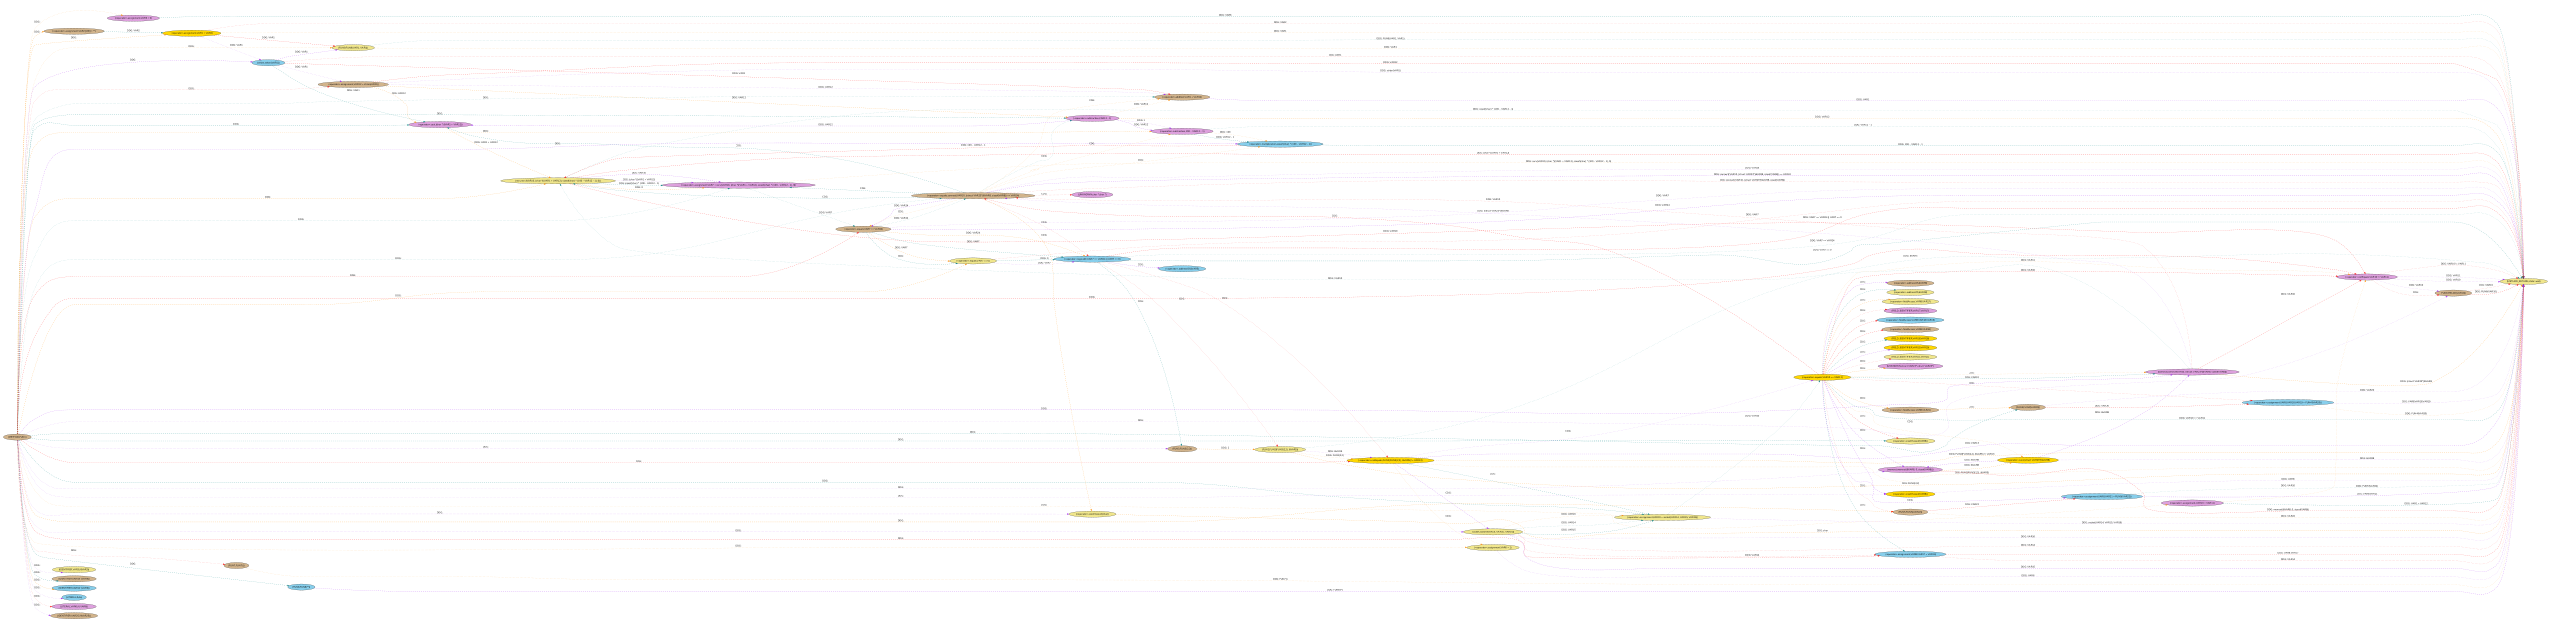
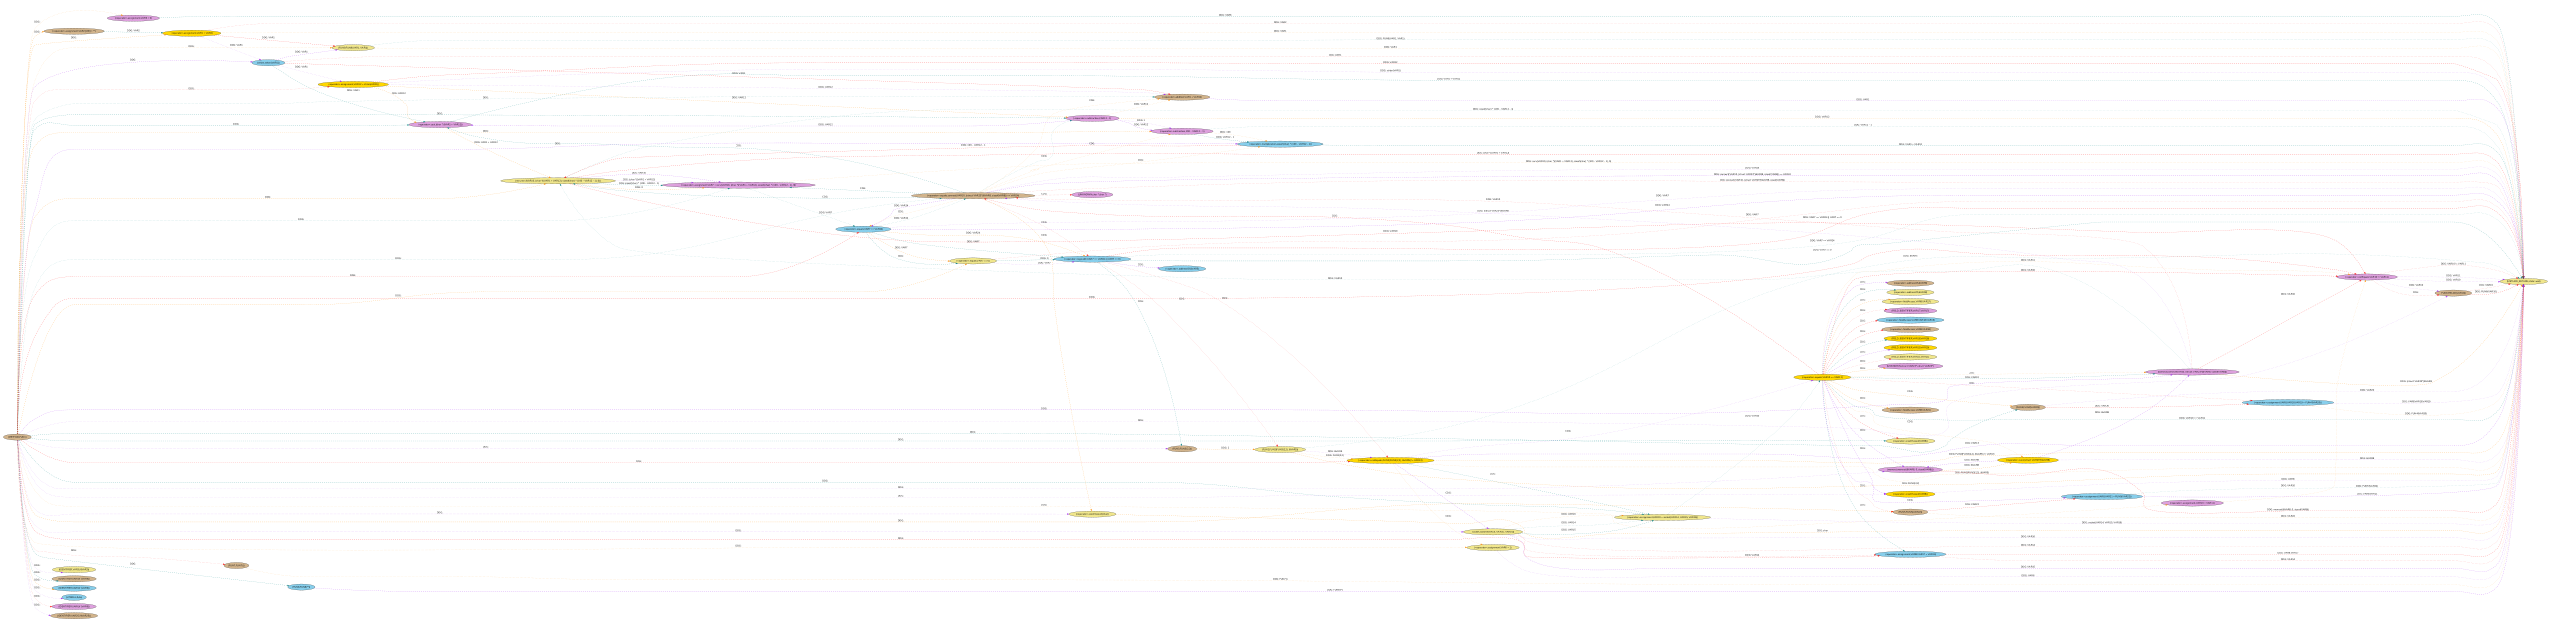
node "(<operator>.assignment,VAR12 = strlen(VAR1))": fillcolor tan -> gold
edge "(<operator>.multiplication,sizeof(char) * (100 - VAR12 - 1))" -> "(METHOD_RETURN,static void)": label "DDG: 100 - VAR12 - 1" -> "DDG: VAR1 + VAR12"
node "(<operator>.equals,VAR7 == VAR24)": fillcolor tan -> skyblue
edge "(<operator>.fieldAccess,VAR8.VAR21)" -> "(FUN4,FUN4(VAR20))": now "(<operator>.equals,VAR10 == VAR11)" -> "(FUN4,FUN4(VAR20))"
edge "(<operator>.assignment,VAR10 = VAR11)" -> "(METHOD_RETURN,static void)": now "(<operator>.cast,(char *)(VAR1 + VAR12))" -> "(METHOD_RETURN,static void)"
node "(LITERAL,VAR6,if (VAR6))": label "(LITERAL,VAR6,if (VAR6))" -> "(IDENTIFIER,VAR6,if (VAR6))"
